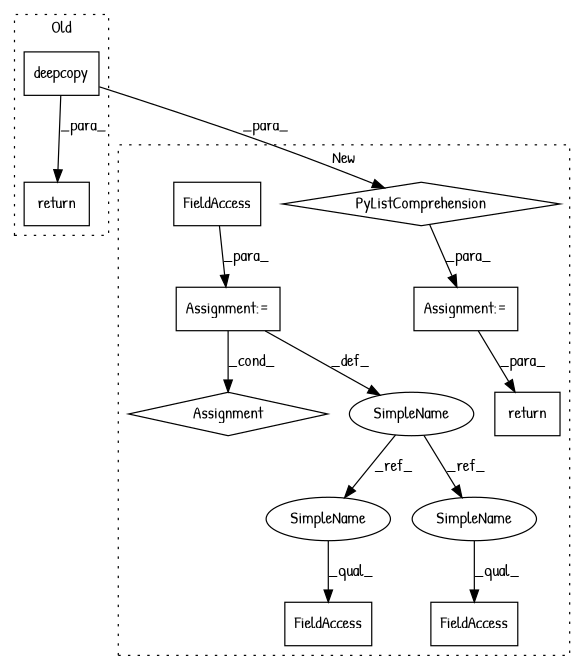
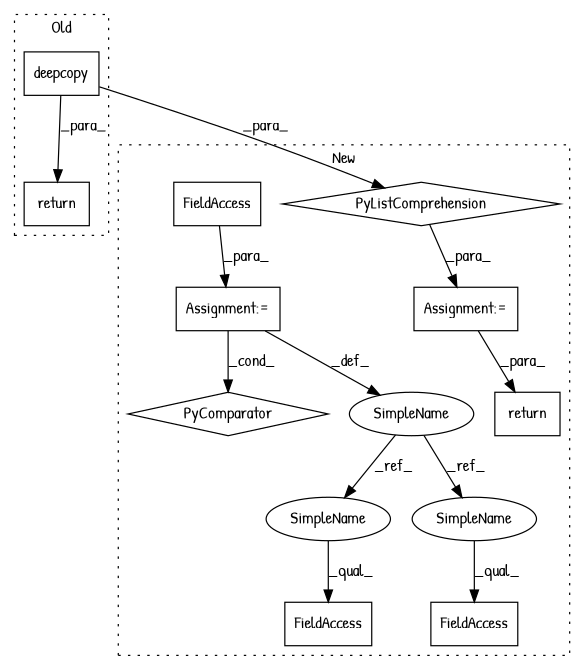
node "Assignment": label "Assignment" -> "PyComparator"
